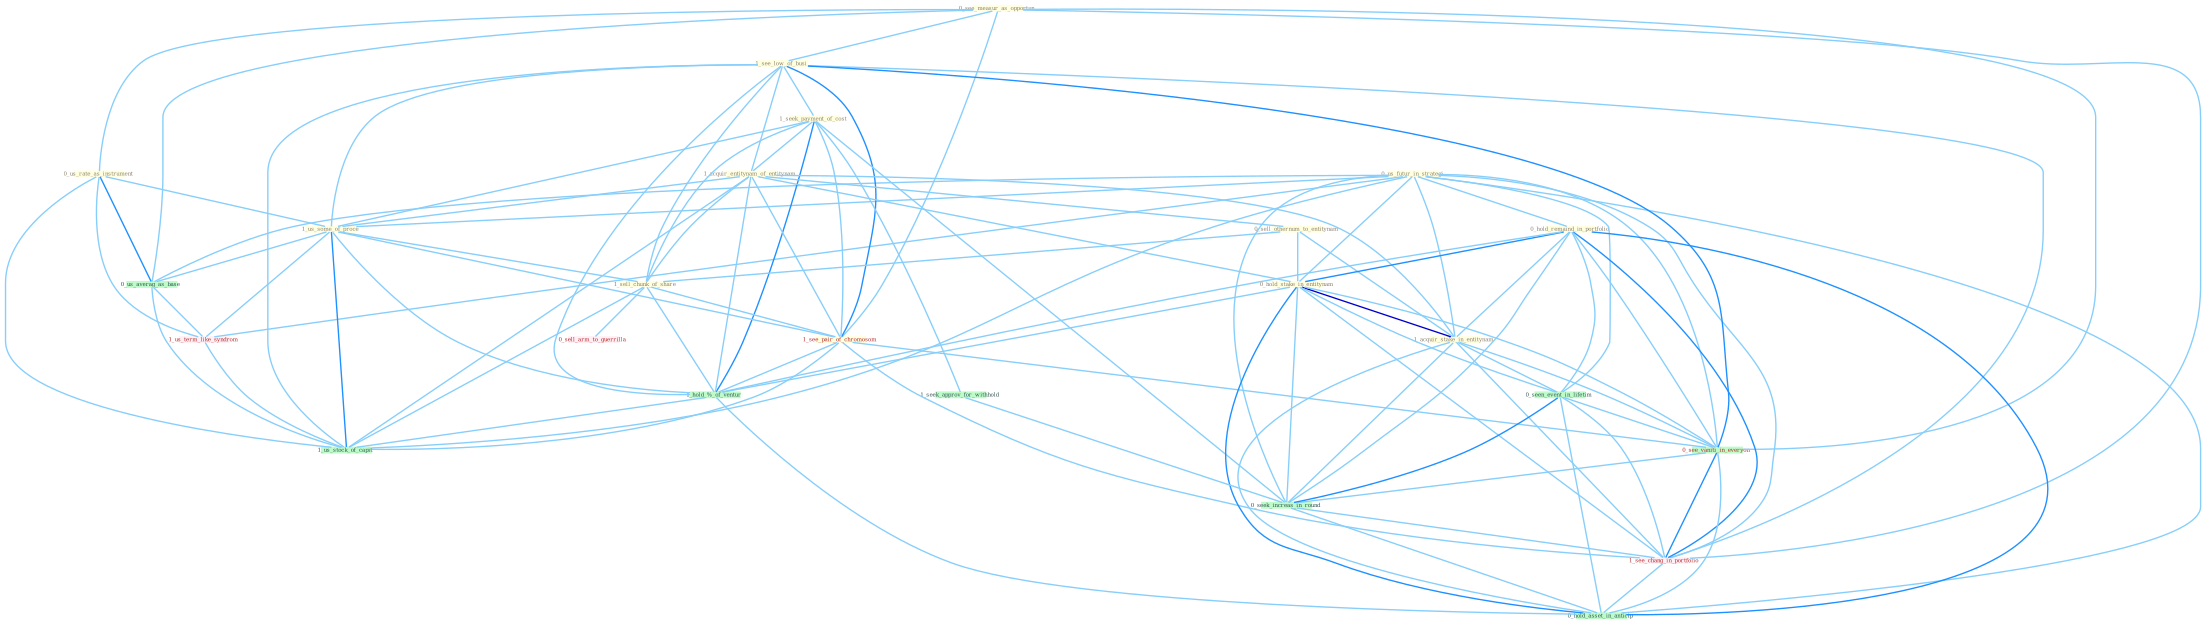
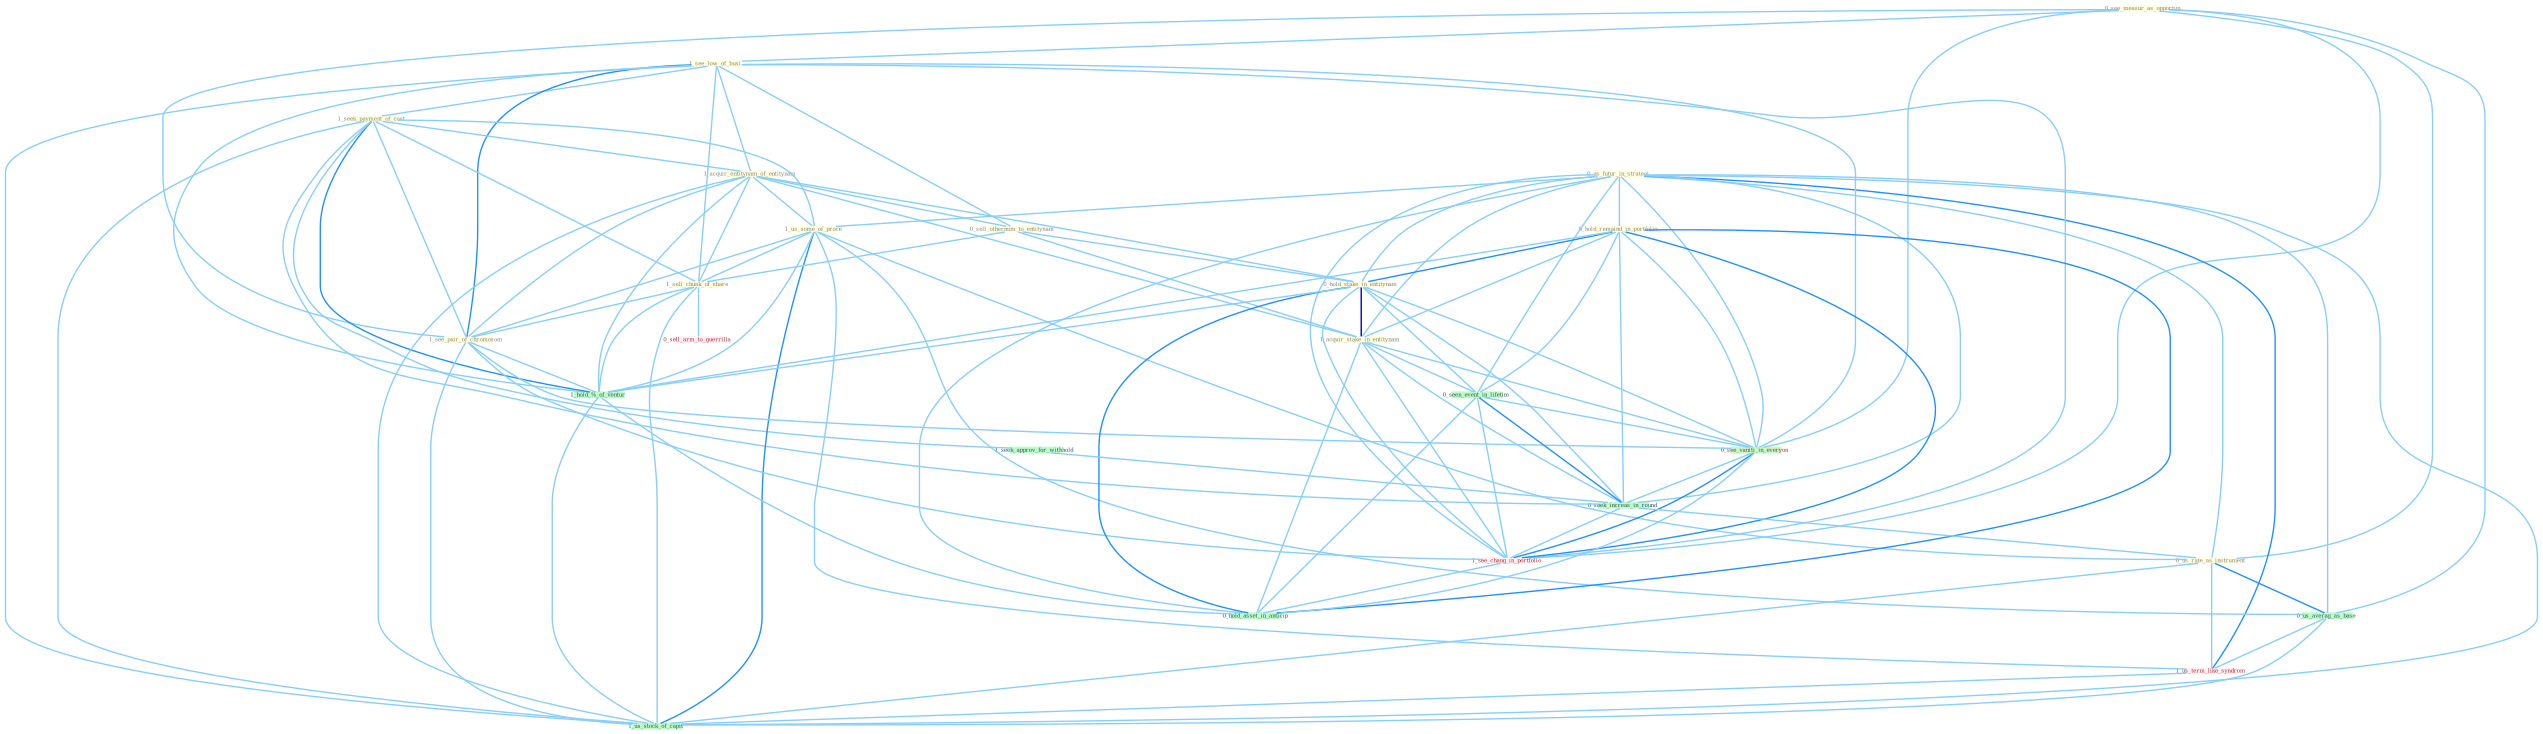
edge "1_see_low_of_busi" -- "1_us_some_of_proce": now "1_see_low_of_busi" -- "0_sell_othernum_to_entitynam"
edge "1_see_low_of_busi" -- "0_see_vaniti_in_everyon": color #1e90ff -> #87cefa
edge "0_us_futur_in_strategi" -- "0_us_rate_as_instrument": added
edge "0_us_futur_in_strategi" -- "1_us_term_like_syndrom": color #87cefa -> #1e90ff
node "1_see_pair_of_chromosom": fontcolor #b22222 -> #8b7d6b
edge "0_seek_increas_in_round" -- "0_hold_asset_in_anticip": now "0_seek_increas_in_round" -- "0_us_rate_as_instrument"
edge "1_seek_payment_of_cost" -- "1_us_stock_of_capit": added
